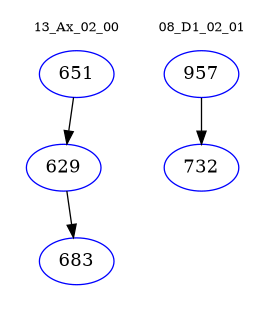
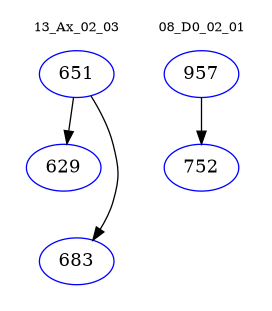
cluster "13_Ax_02_00": label "13_Ax_02_00" -> "13_Ax_02_03"
cluster "08_D1_02_01": label "08_D1_02_01" -> "08_D0_02_01"
node "732": label "732" -> "752"
edge "629" -> "683": now "651" -> "683"
